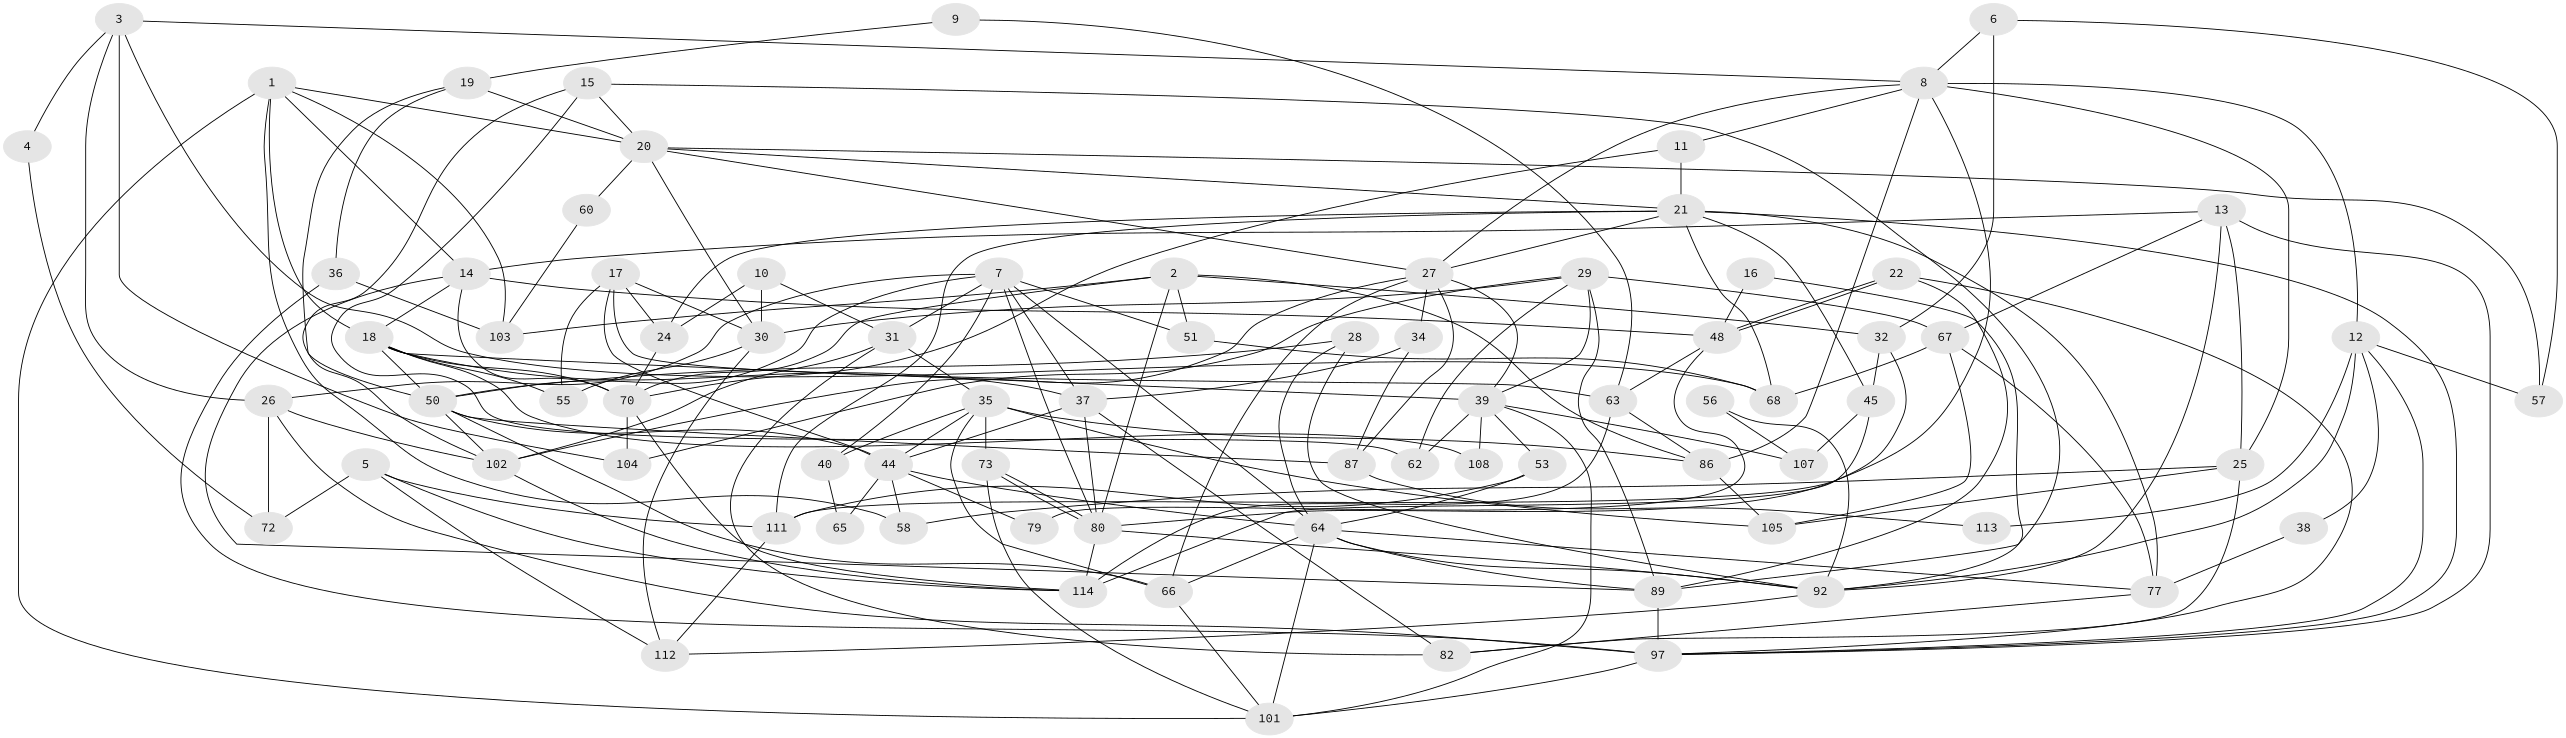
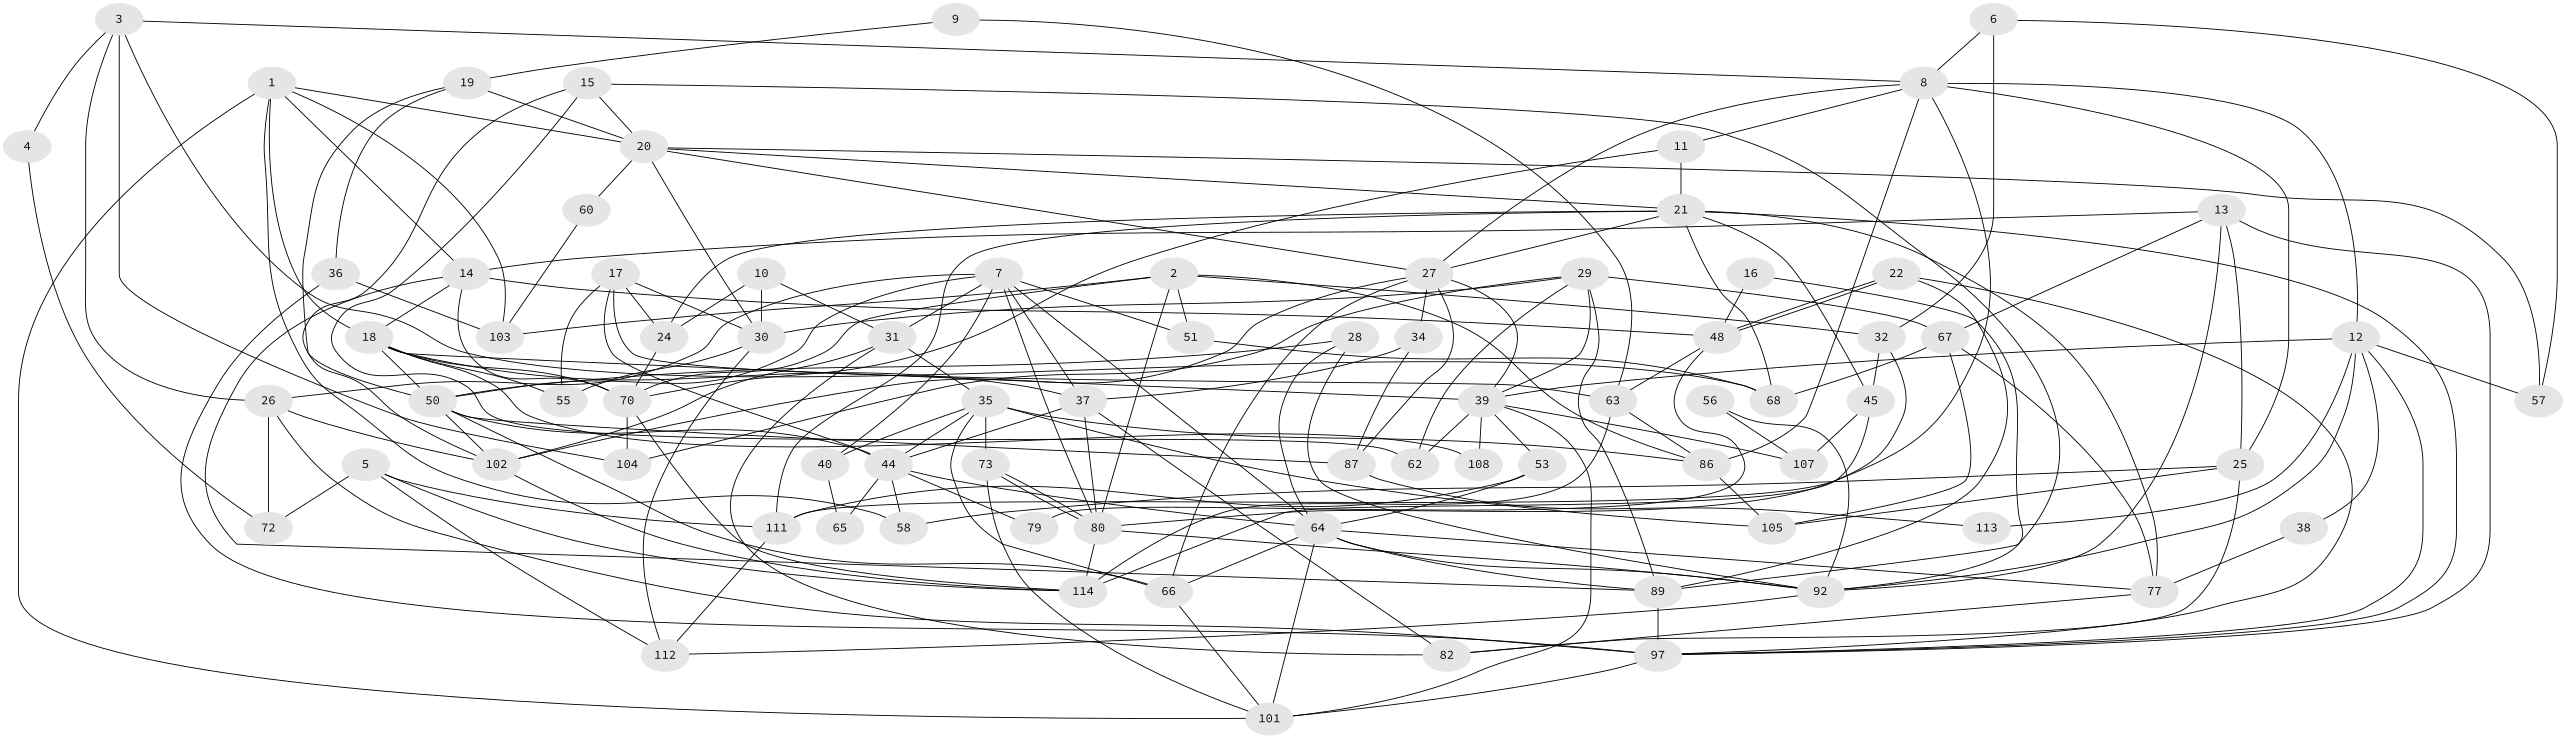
edge "12" -- "39": added
